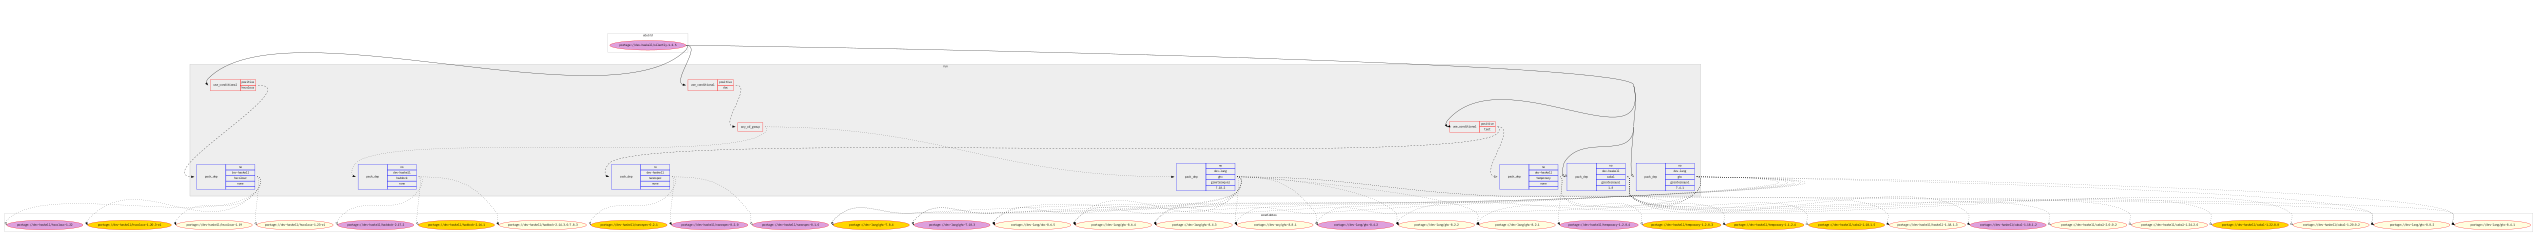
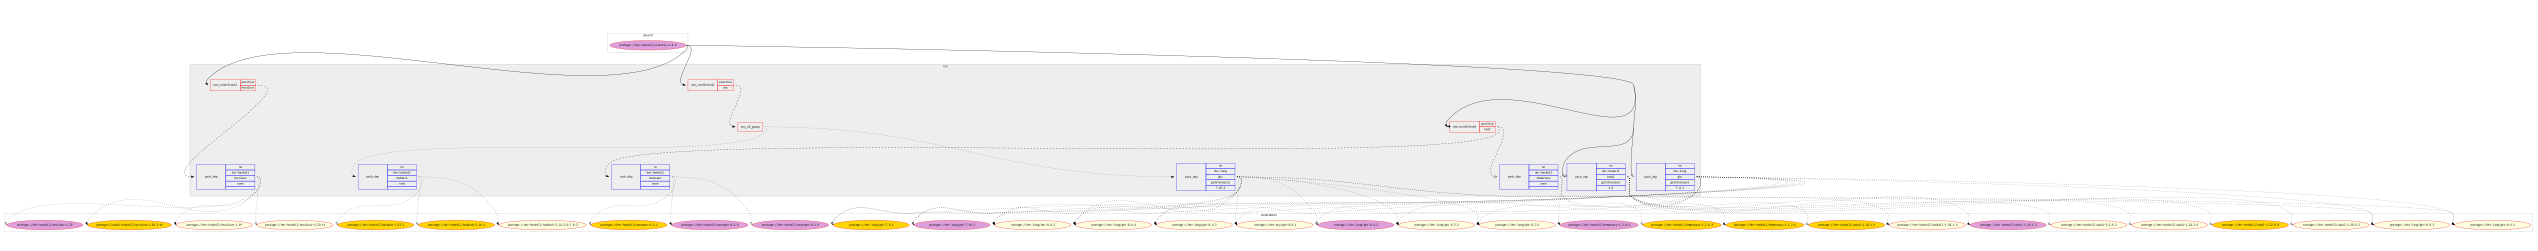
node "portage://dev-haskell/hscolour-1.20.3-r1": label "portage://dev-haskell/hscolour-1.20.3-r1" -> "portage://cabal-haskell/hscolour-1.20.3-r1"
node "portage://dev-haskell/haddock-2.17.2": fillcolor plum -> gold
